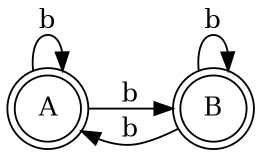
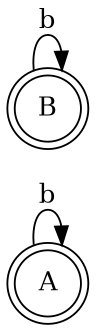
edge "A" -> "B": removed, label "b"
edge "B" -> "A": removed, label "b"
